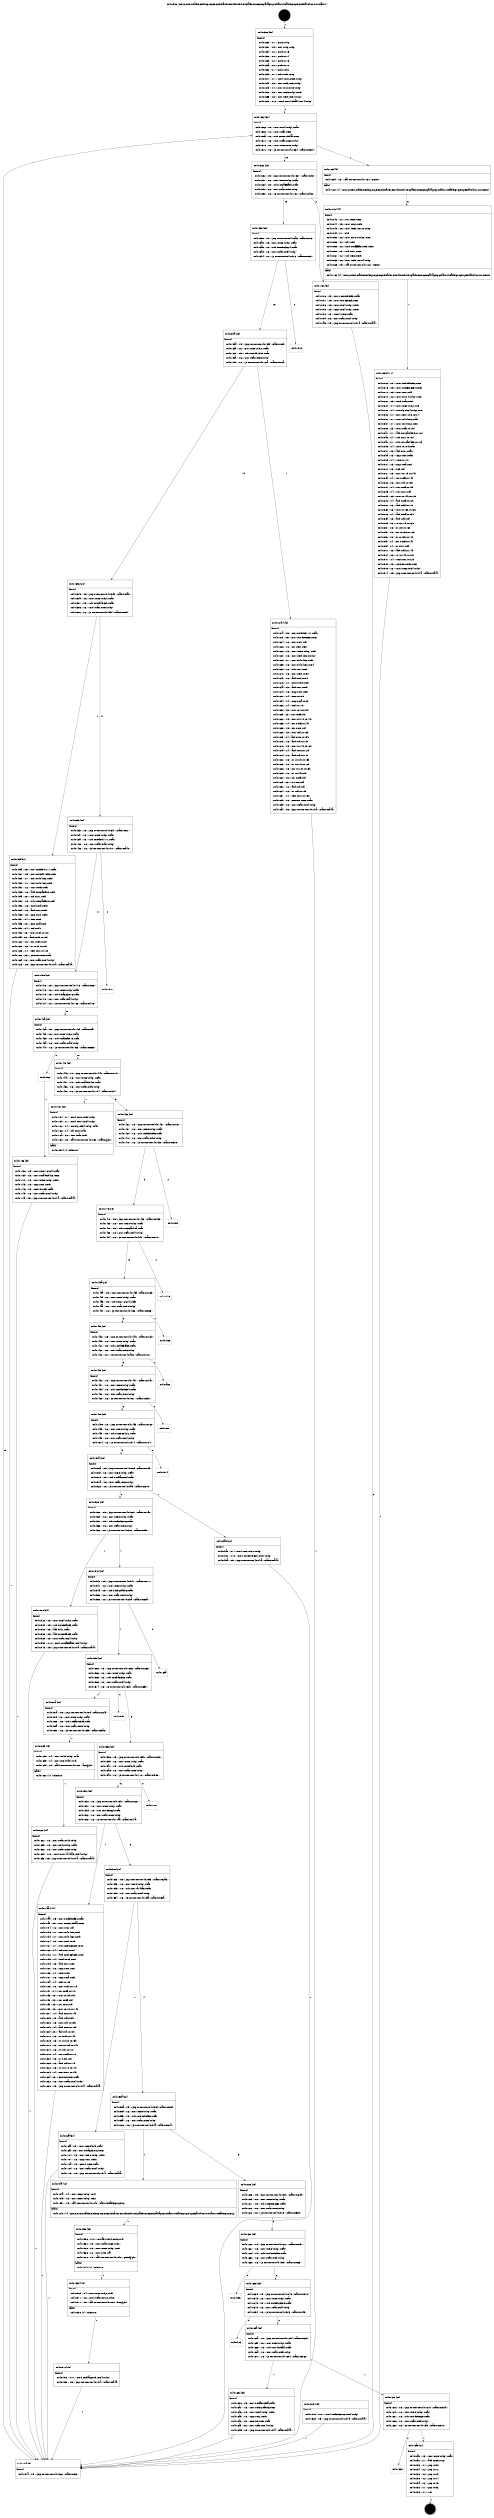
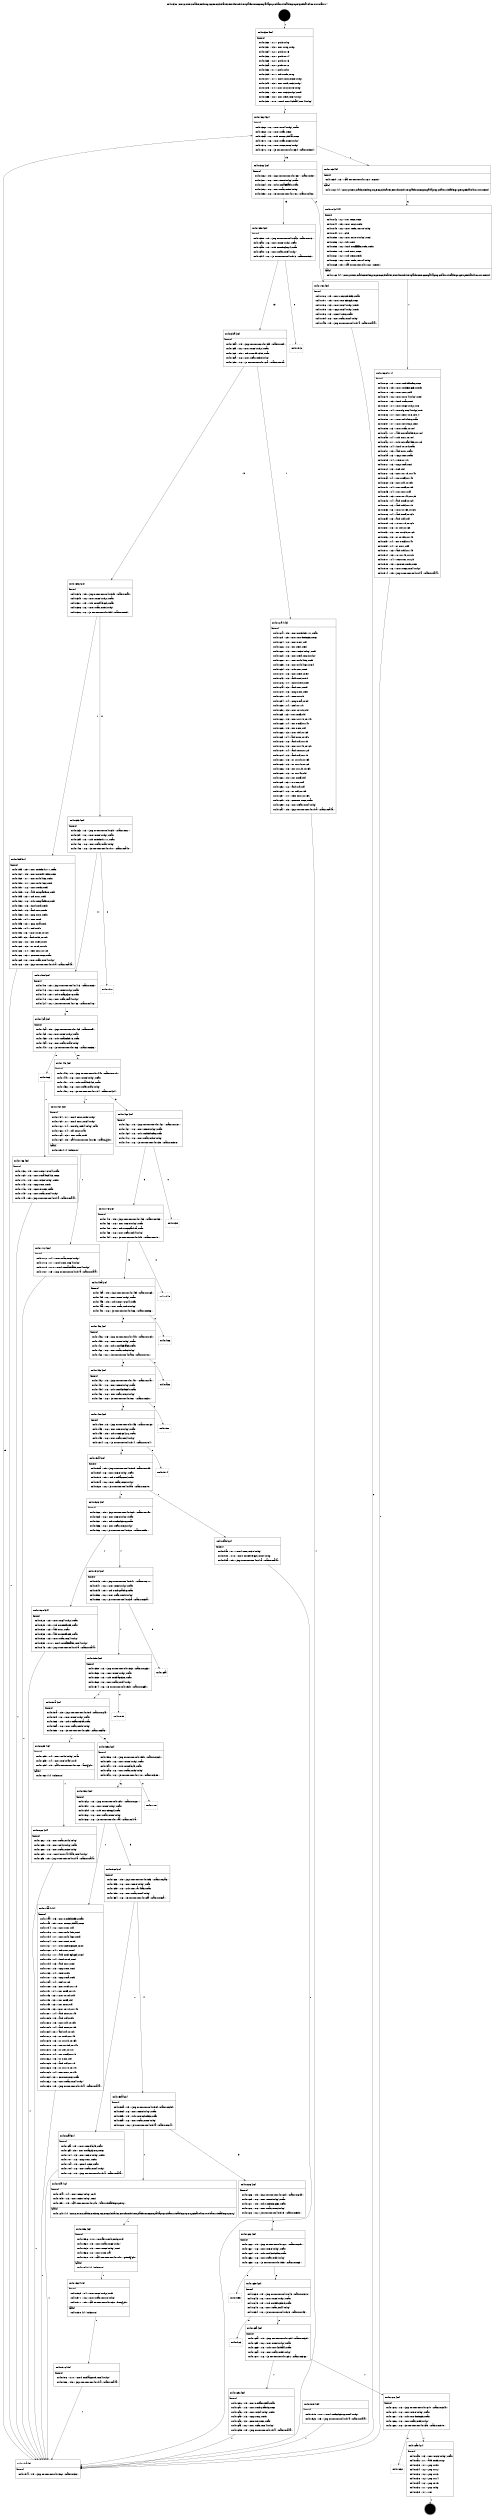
node "0x401772 [26]": added
edge "0x40155e [28]" -> "0x401596 [28]": now "0x40157a [28]" -> "0x401596 [28]"
